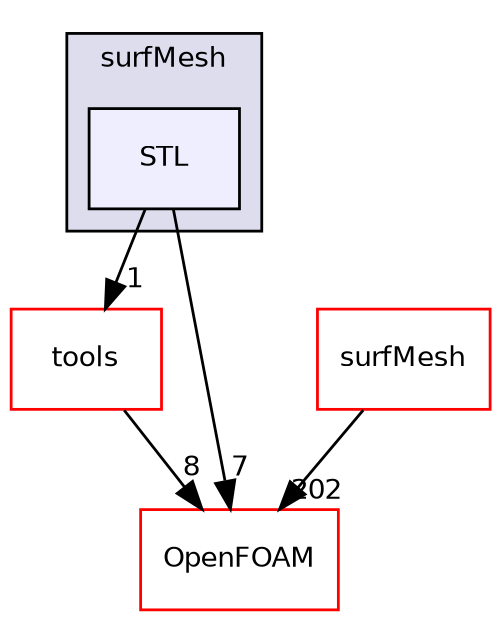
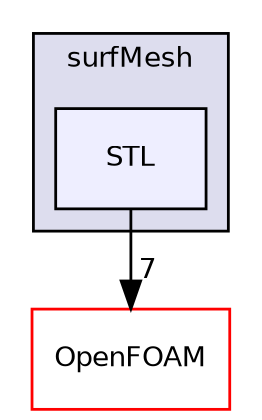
node "tools": removed
node "surfMesh": removed
